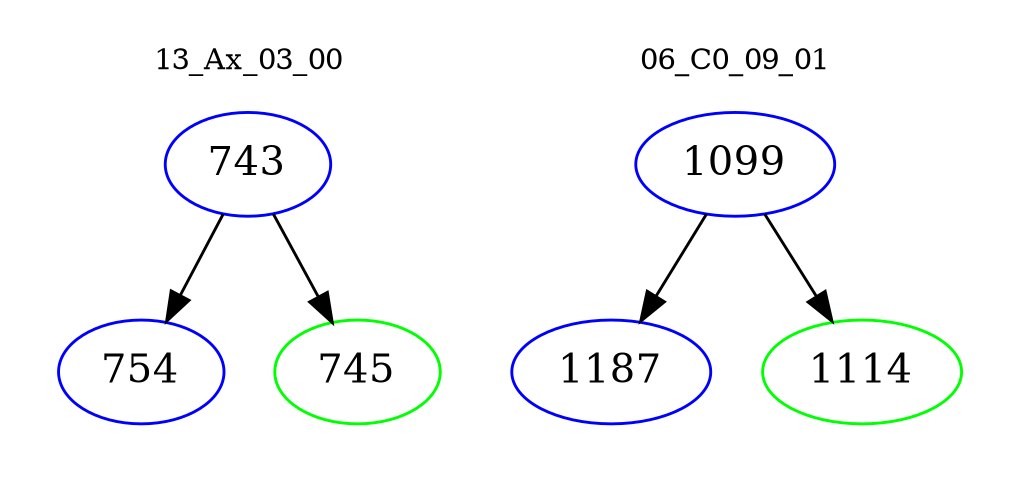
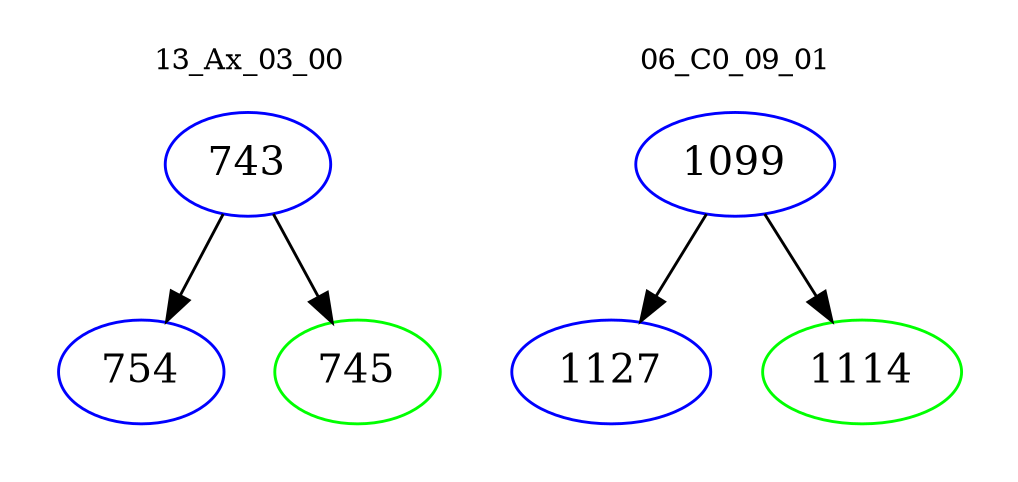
node "1187": label "1187" -> "1127"
